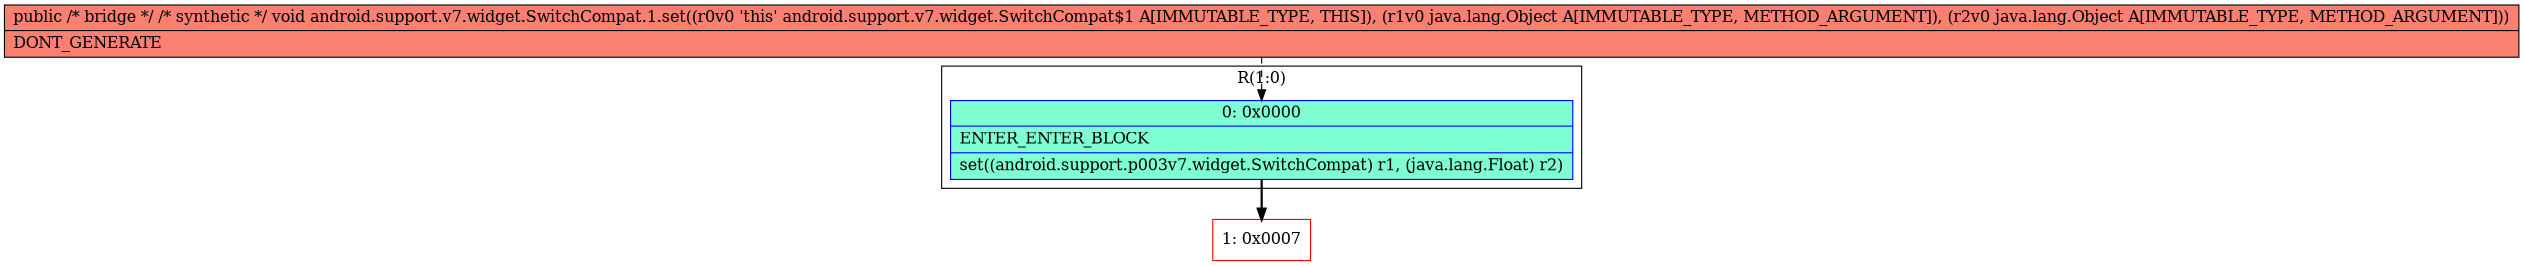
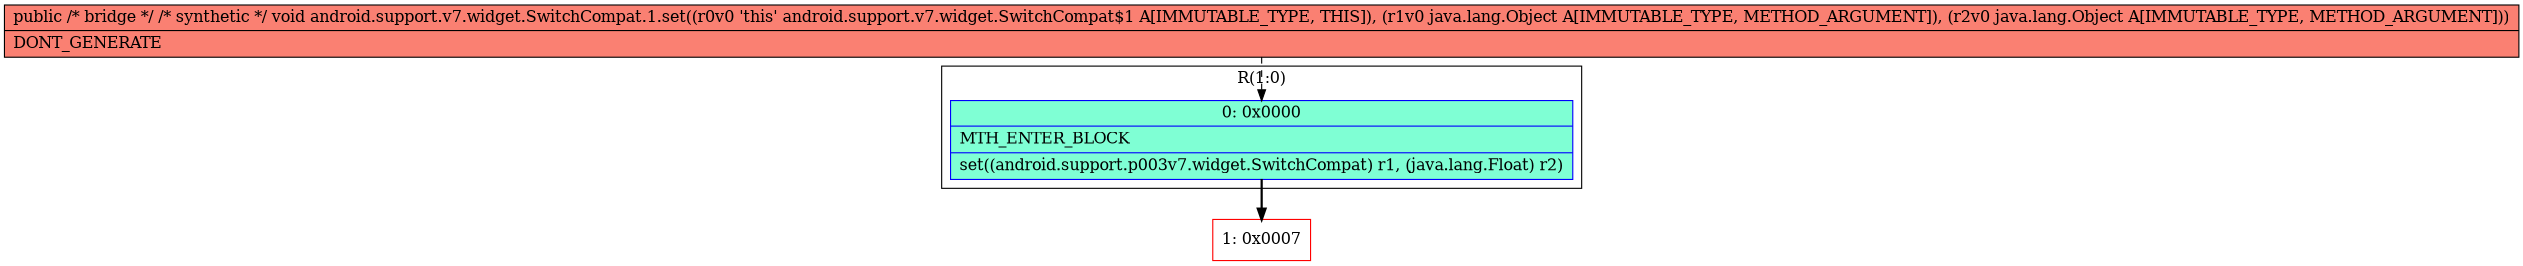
node "0: 0x0000": text "ENTER_ENTER_BLOCK" -> "MTH_ENTER_BLOCK"
